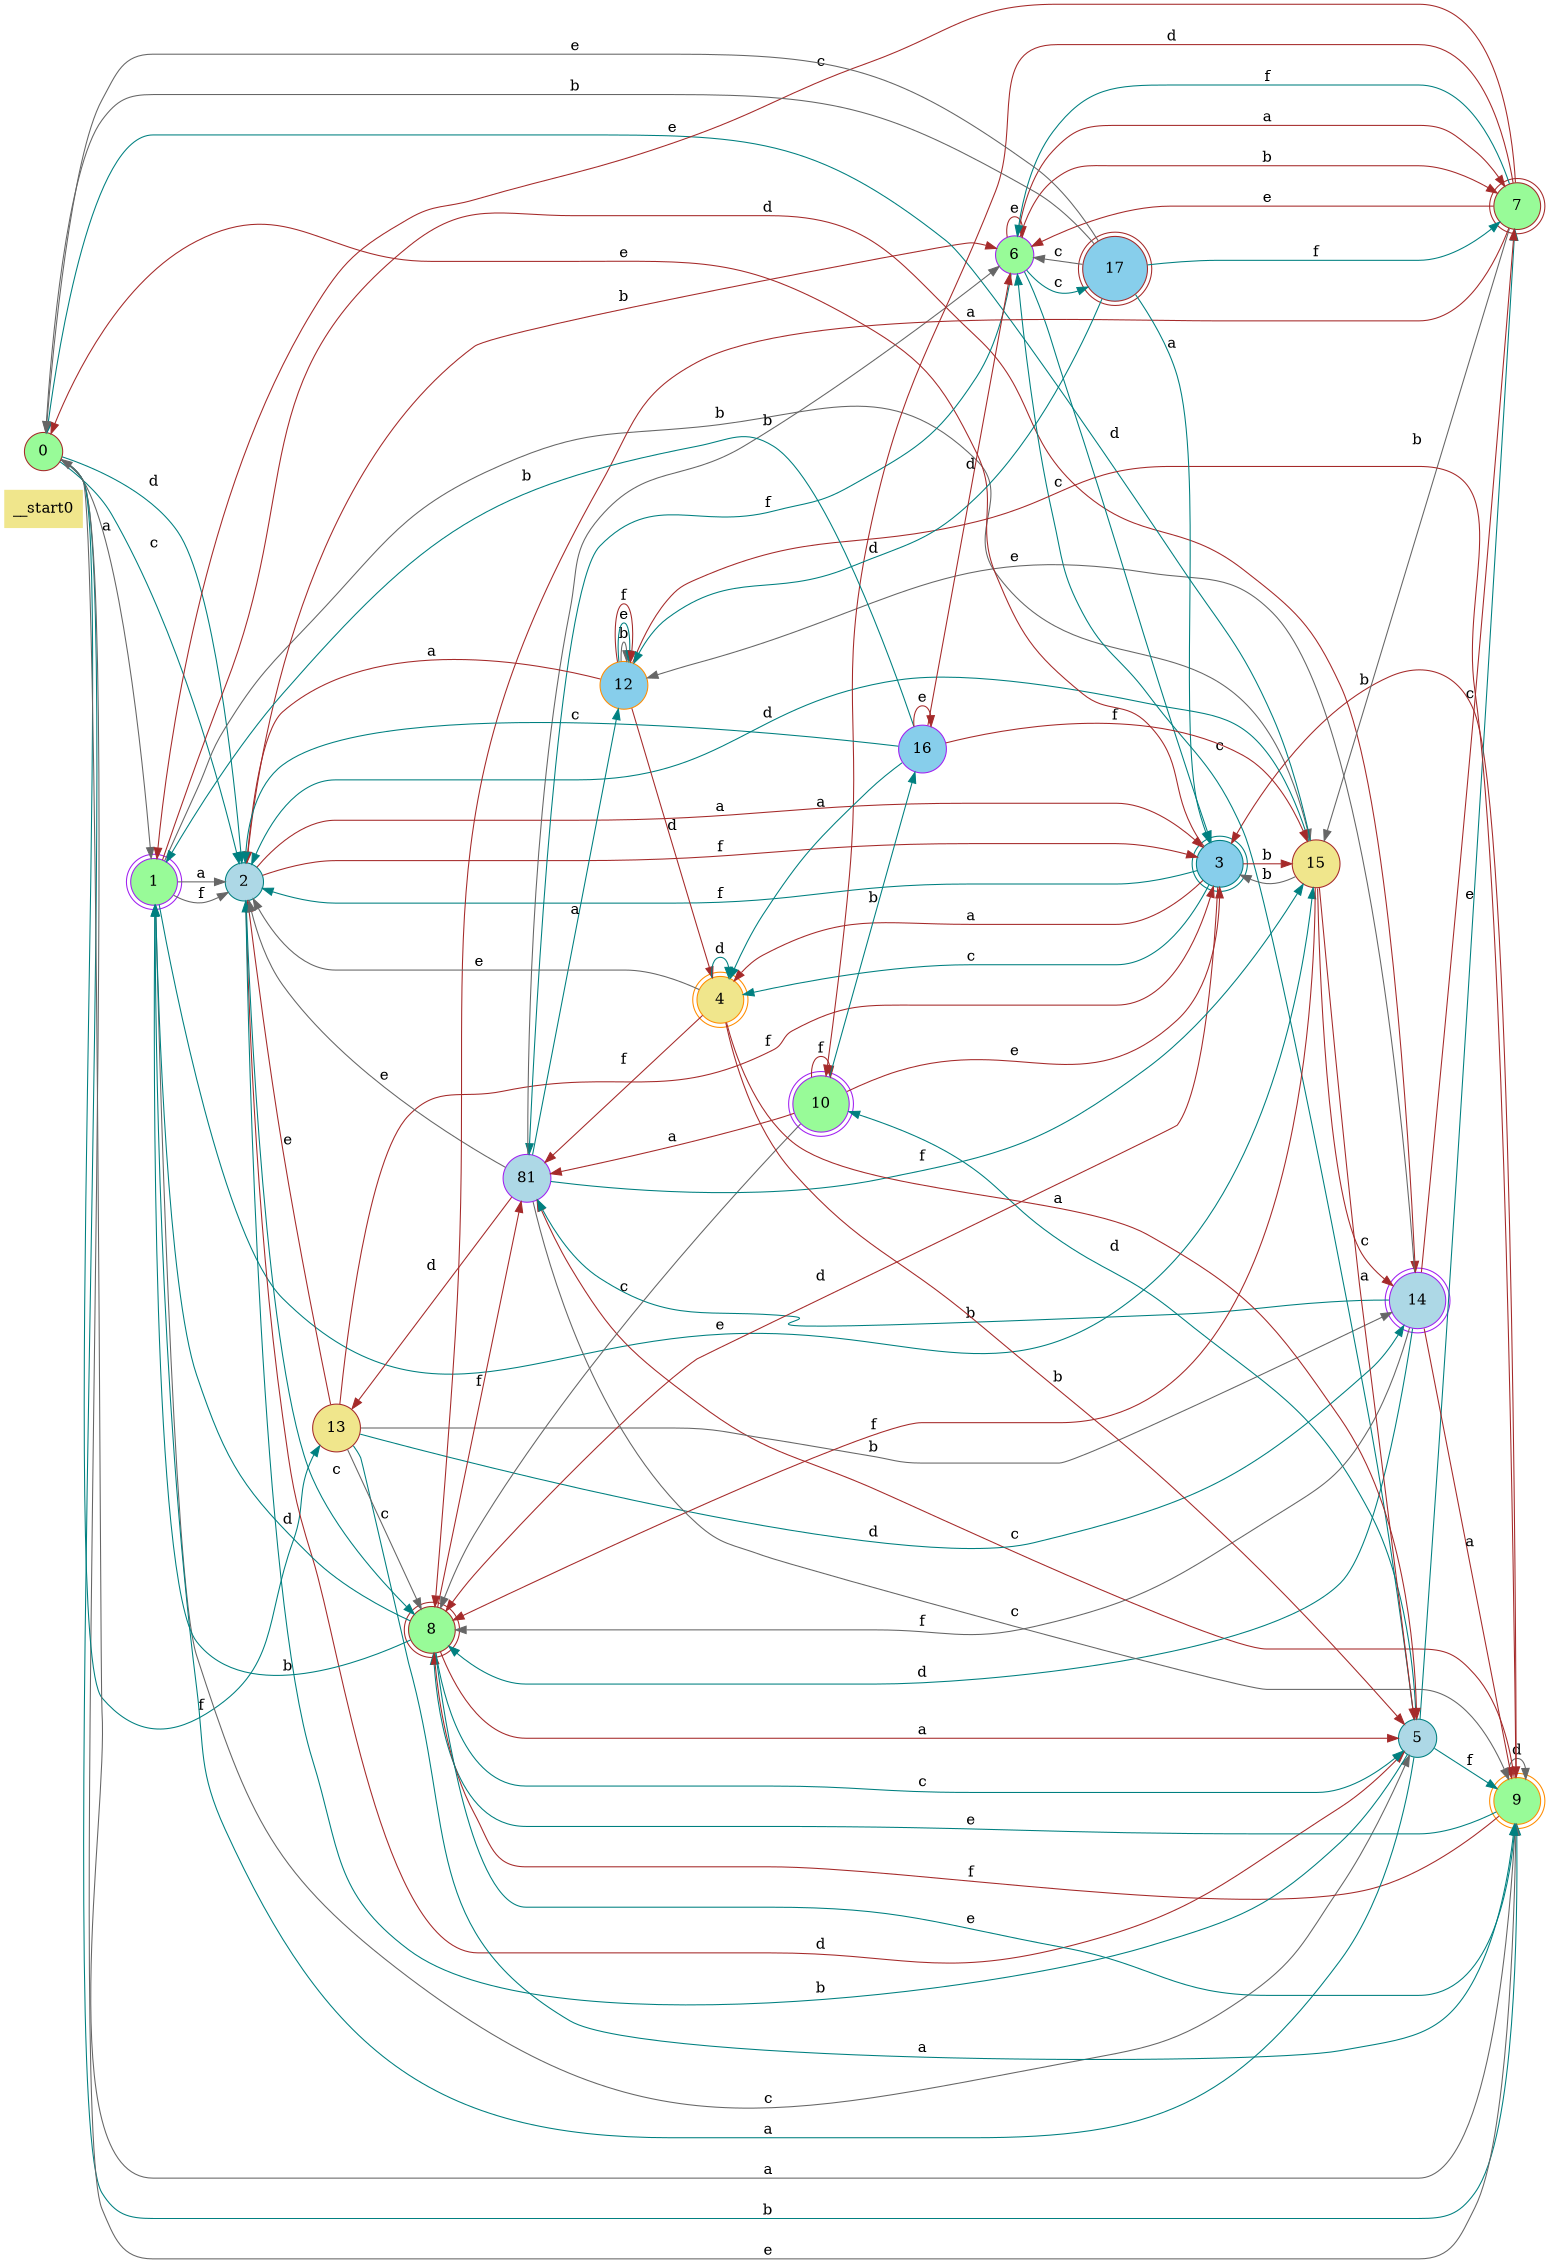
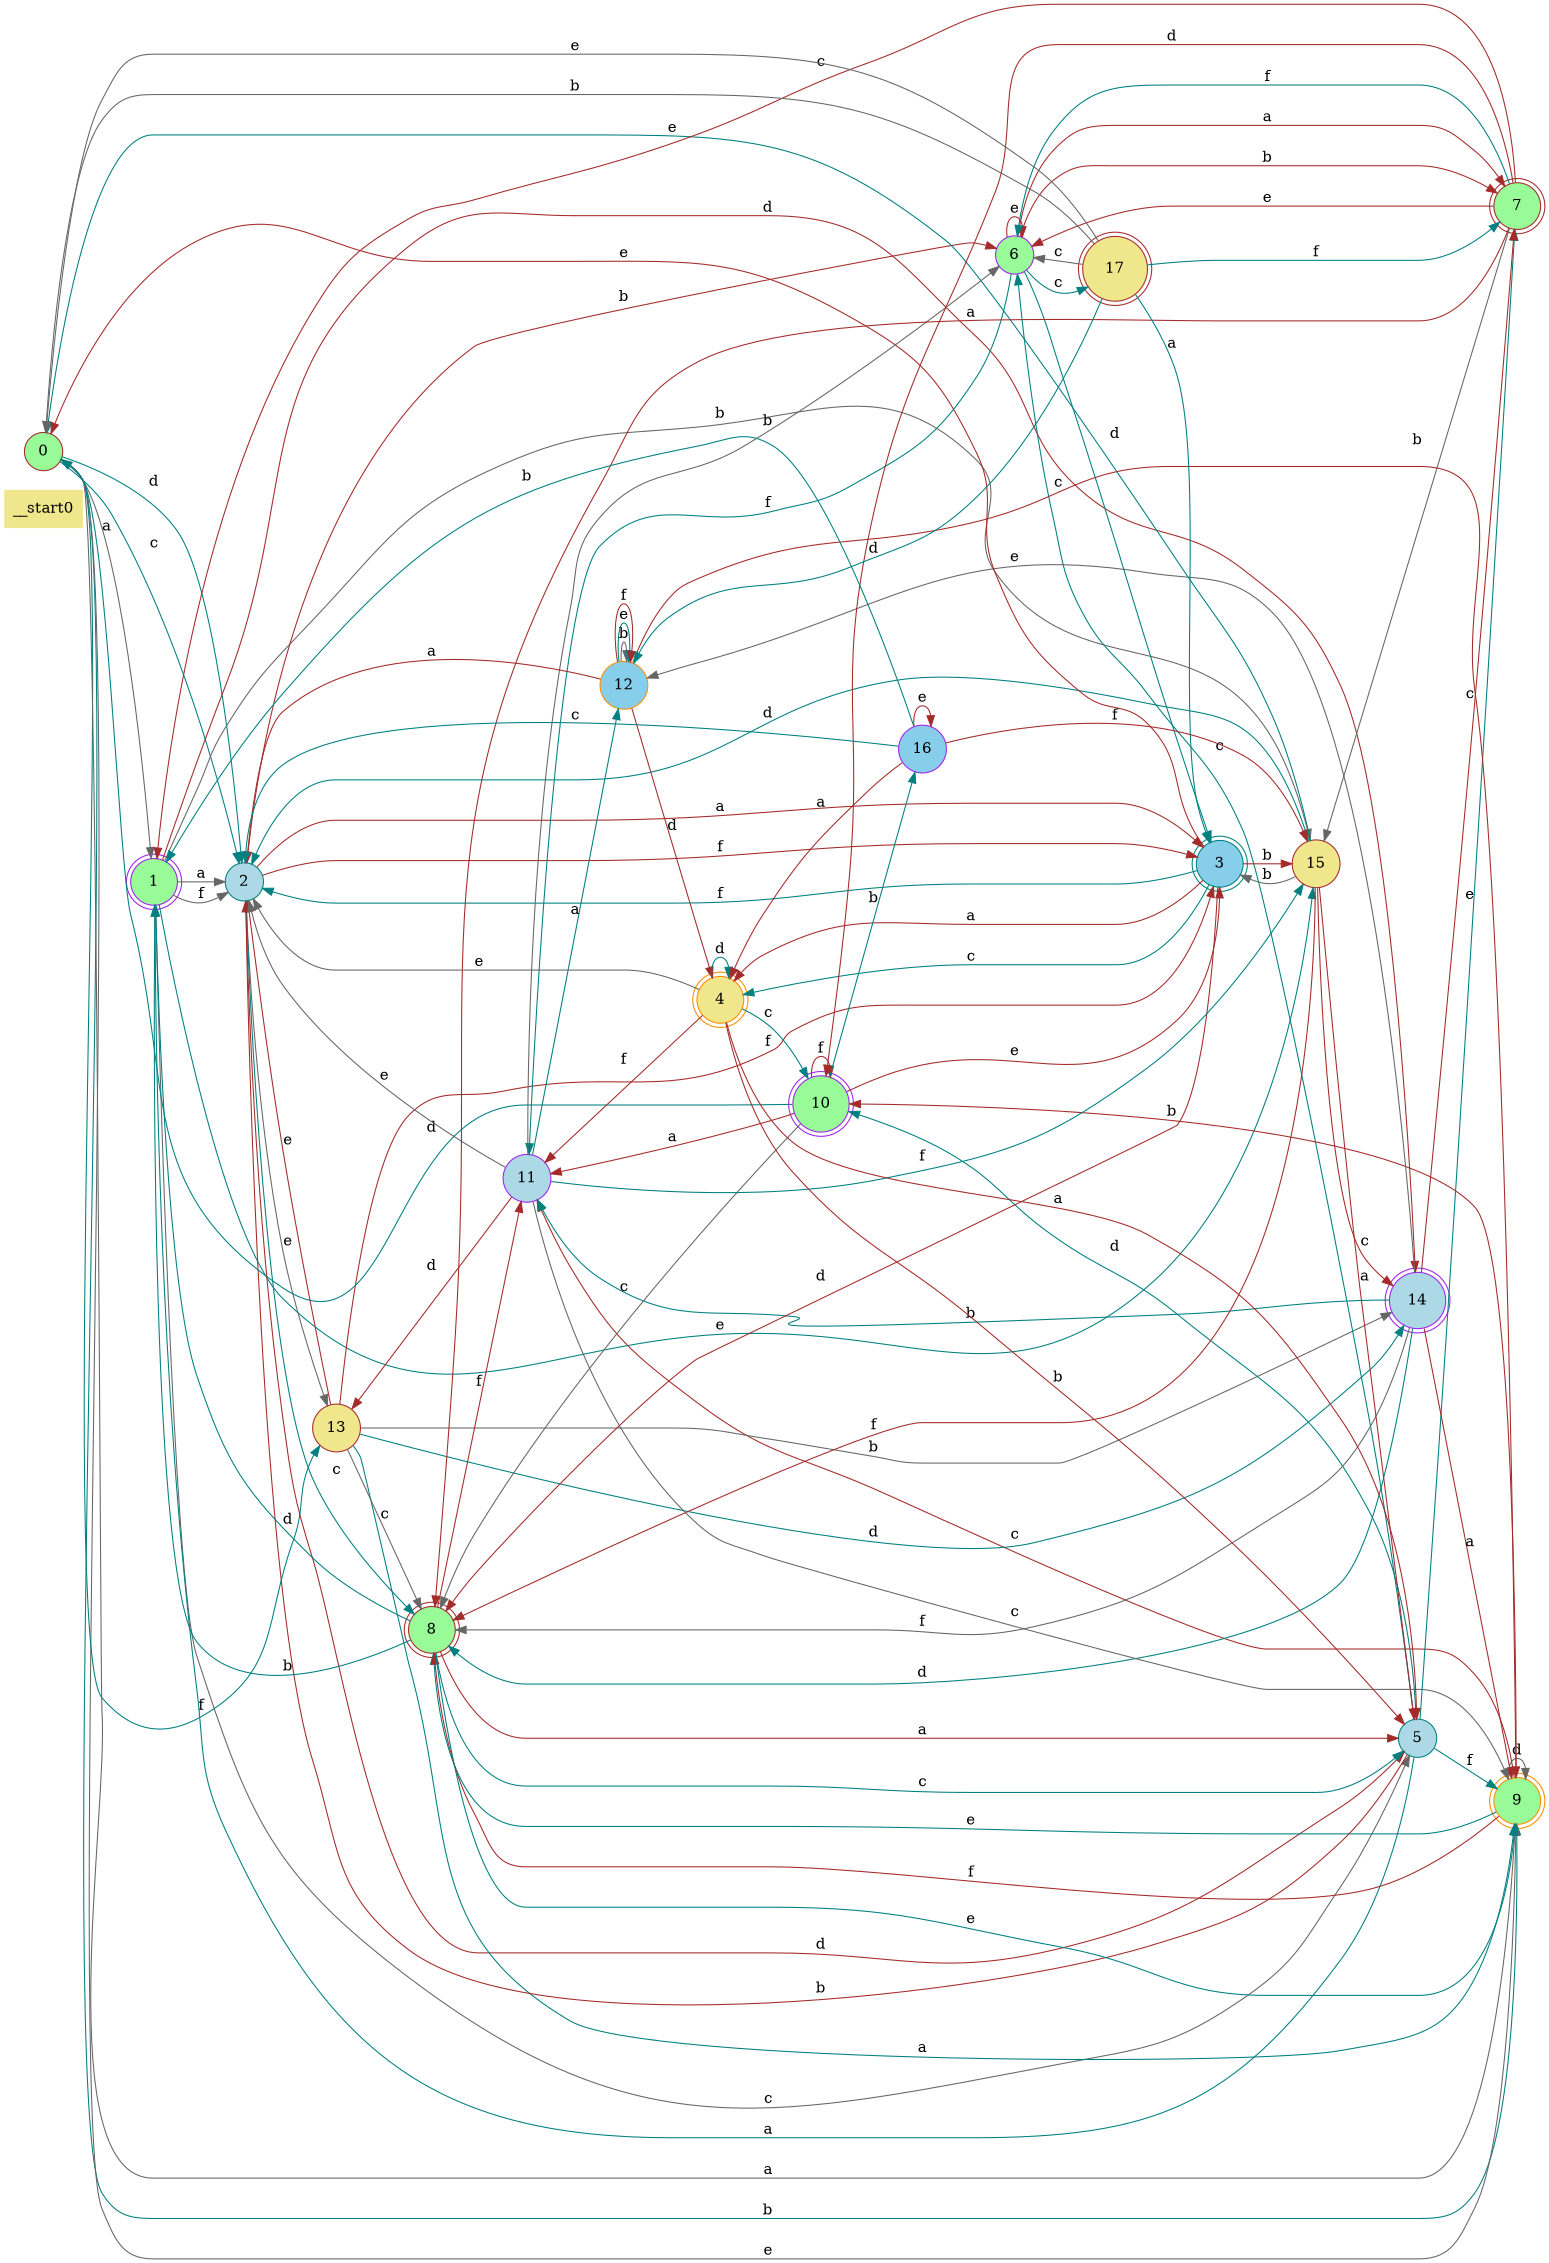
node "17": fillcolor skyblue -> khaki
edge "16" -> "6": removed, label "d"
edge "16" -> "4": color teal -> brown
edge "4" -> "10": added, label "c"
edge "9" -> "3": now "9" -> "10"
edge "2" -> "13": added, label "e"
node "81": label "81" -> "11"
edge "10" -> "0": added, label "d"
edge "5" -> "2": color teal -> brown
